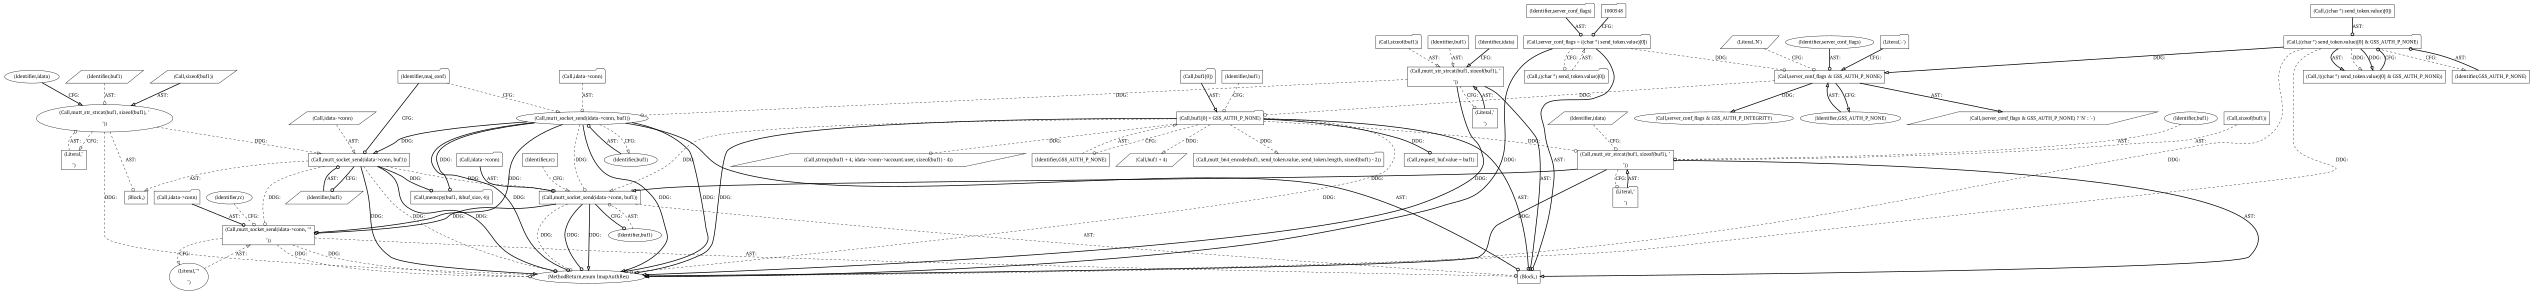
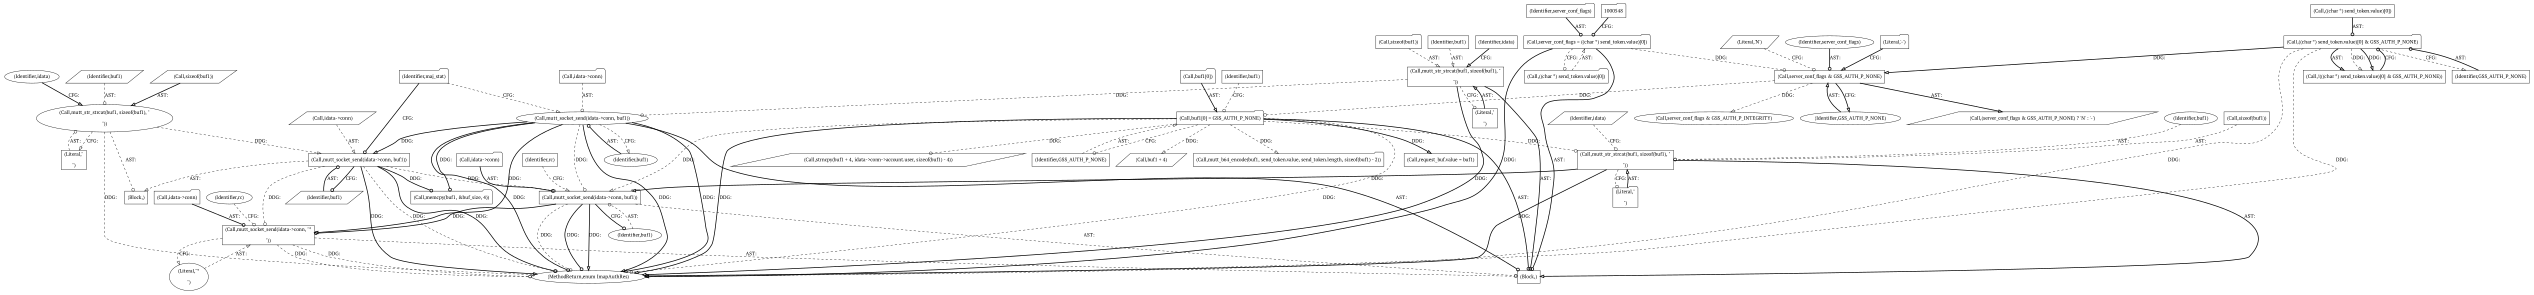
node "(Identifier,maj_conf)": label "(Identifier,maj_conf)" -> "(Identifier,maj_stat)"
edge "(Call,server_conf_flags & GSS_AUTH_P_NONE)" -> "(Call,server_conf_flags & GSS_AUTH_P_INTEGRITY)": style bold -> dashed
edge "(Call,buf1[0] = GSS_AUTH_P_NONE)" -> "(Call,request_buf.value = buf1)": arrowhead odot -> onormal
